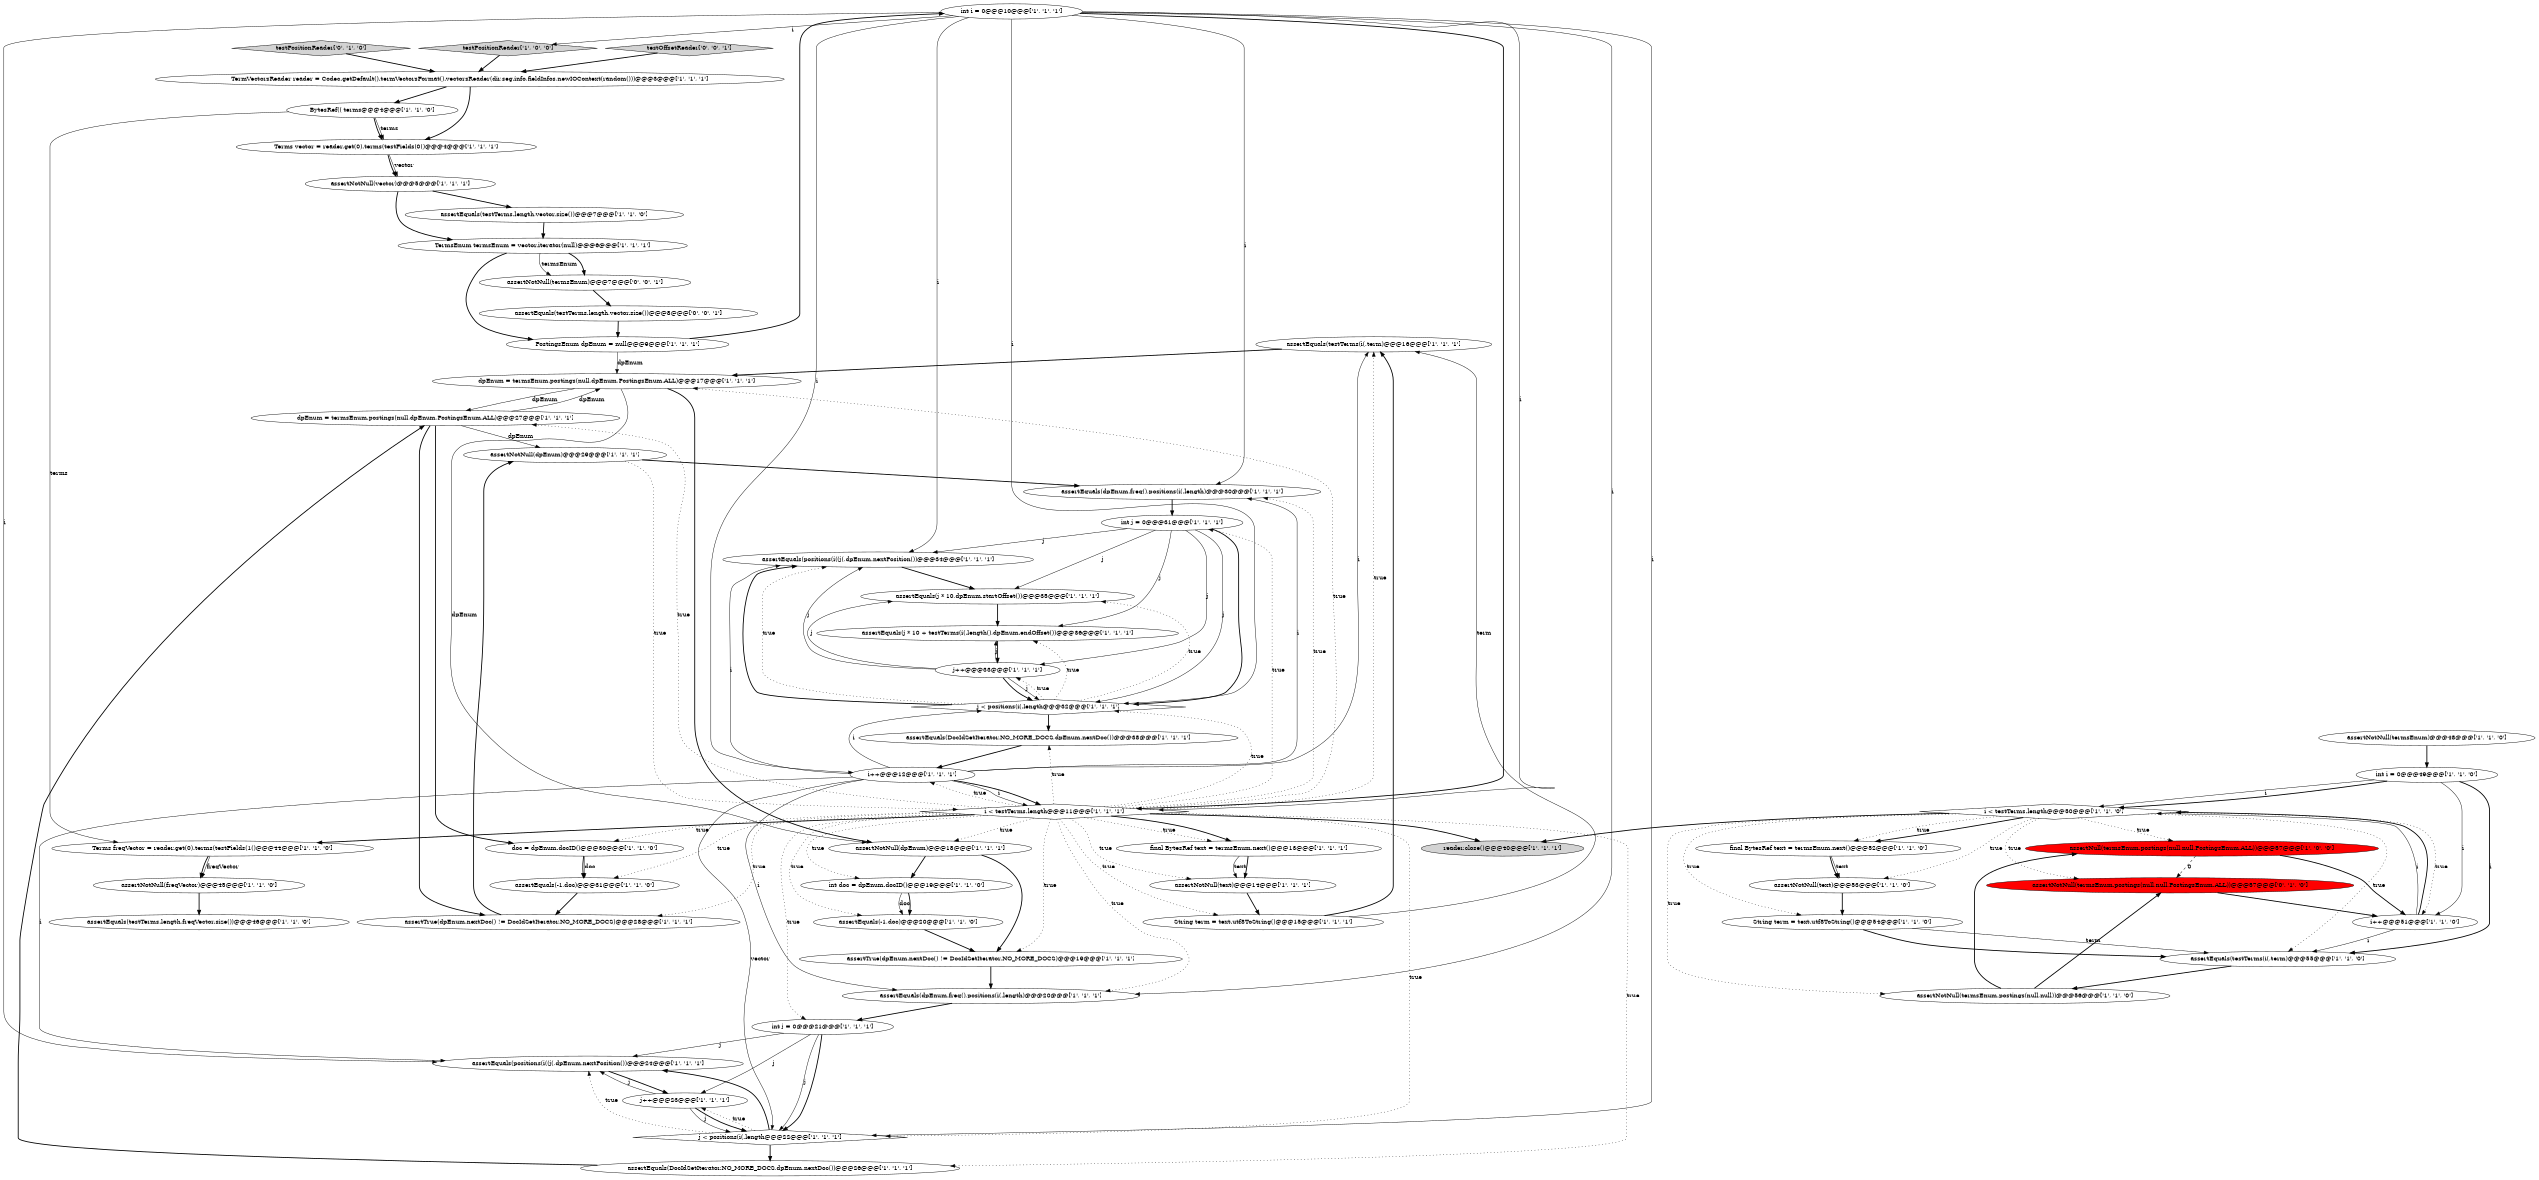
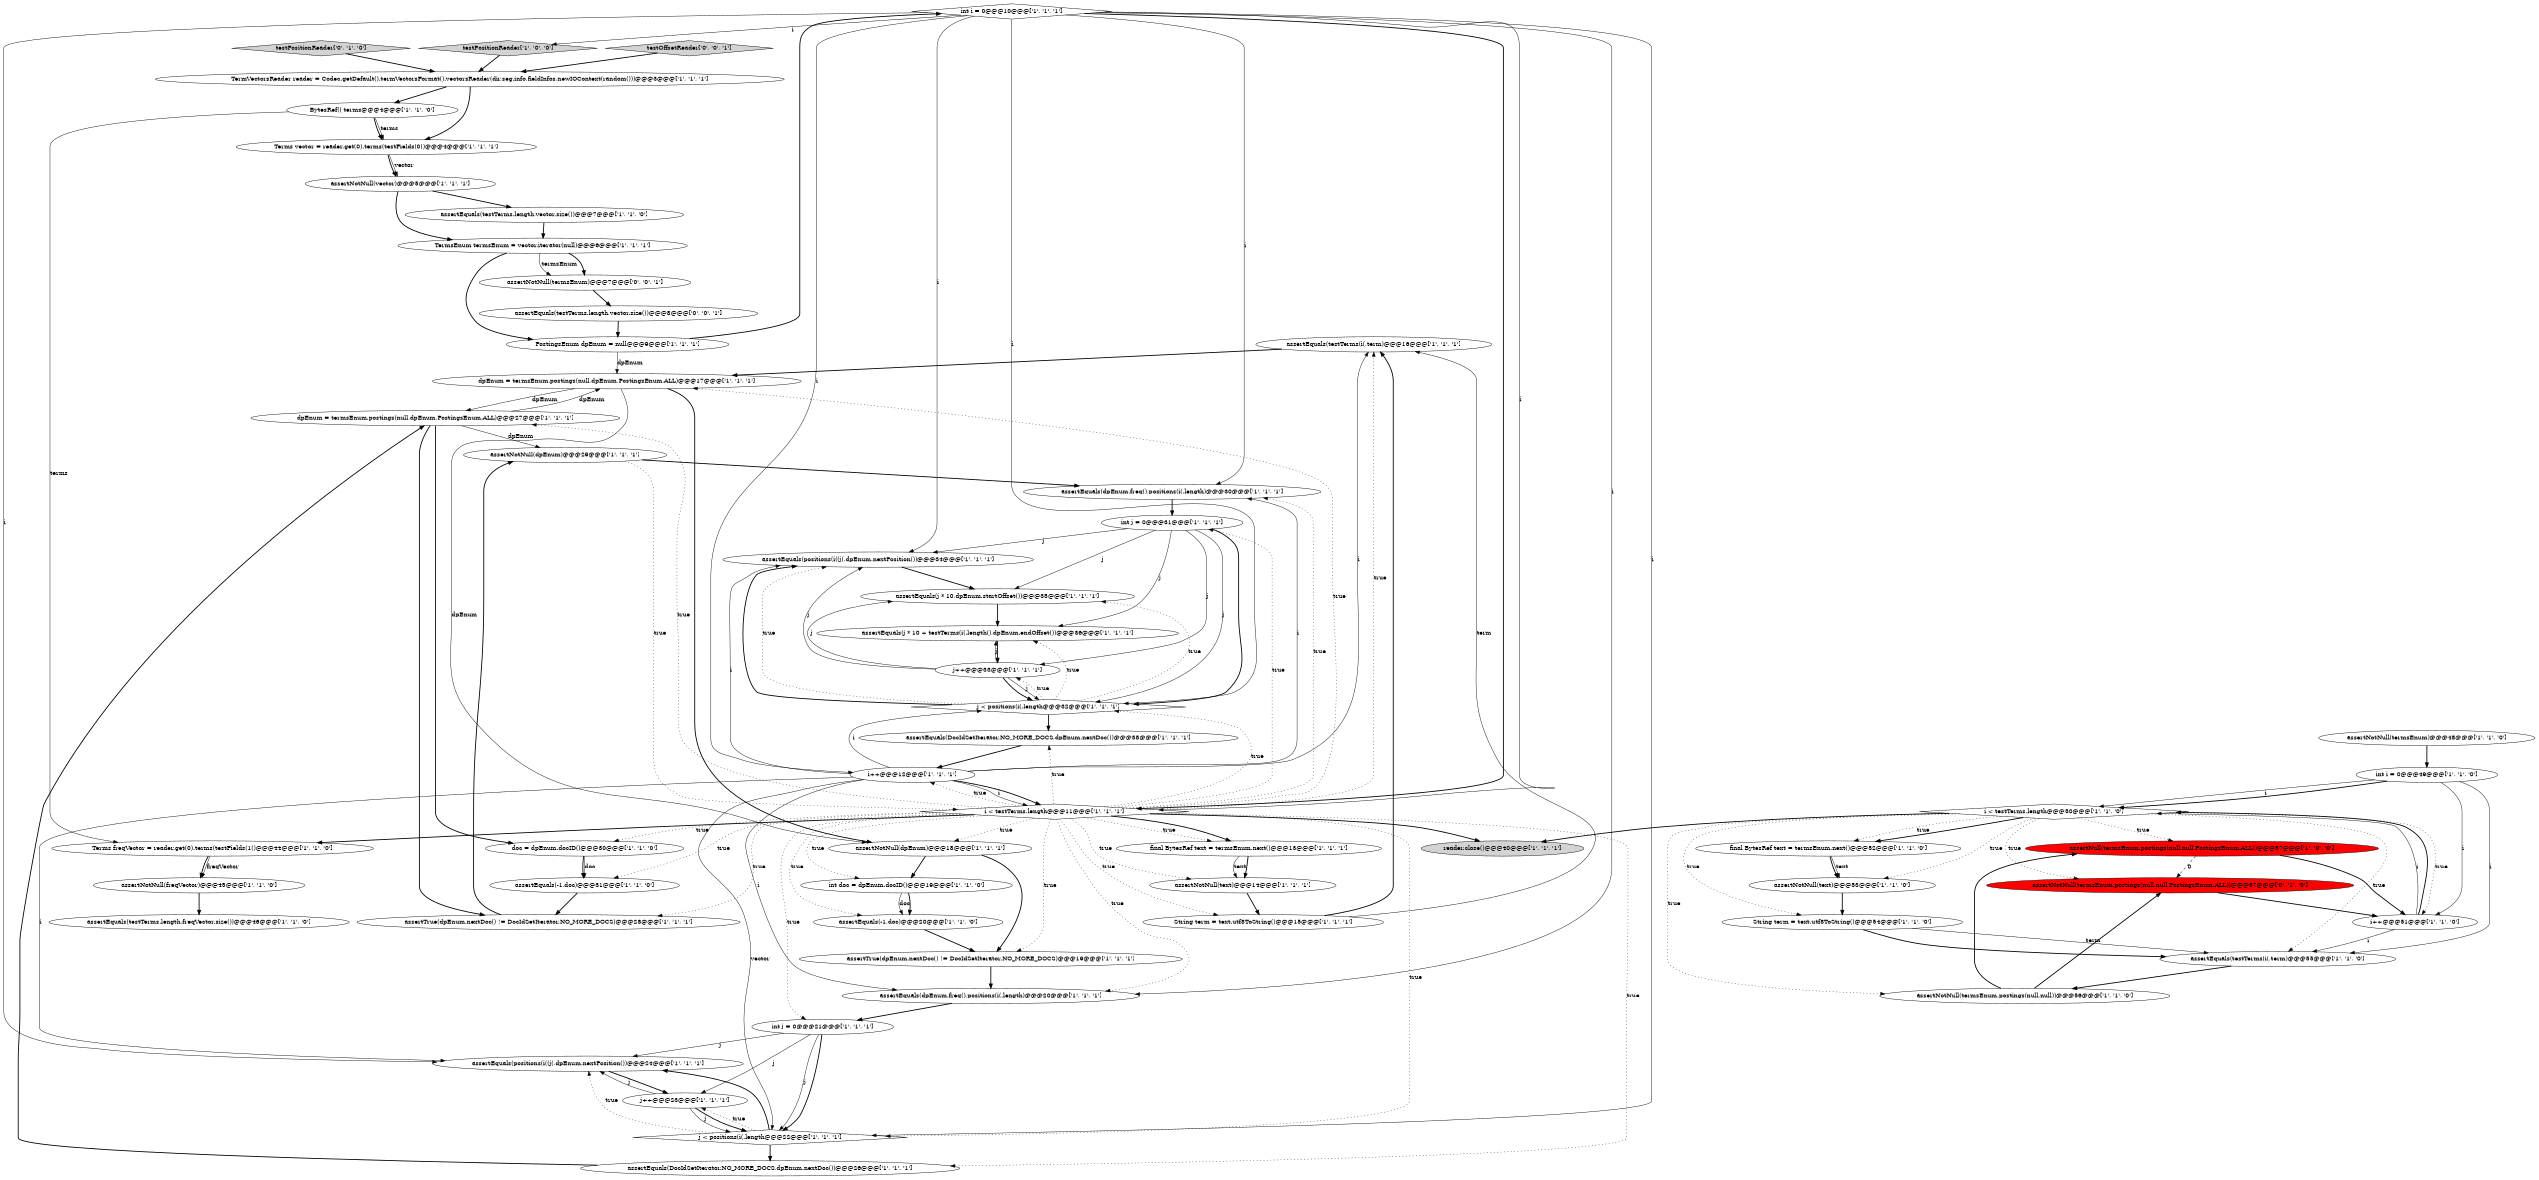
node "int i = 0@@@10@@@['1', '1', '1']": shape ellipse -> diamond
edge "int i = 0@@@49@@@['1', '1', '0']" -> "assertEquals(testTerms(i(,term)@@@55@@@['1', '1', '0']": style bold -> solid
